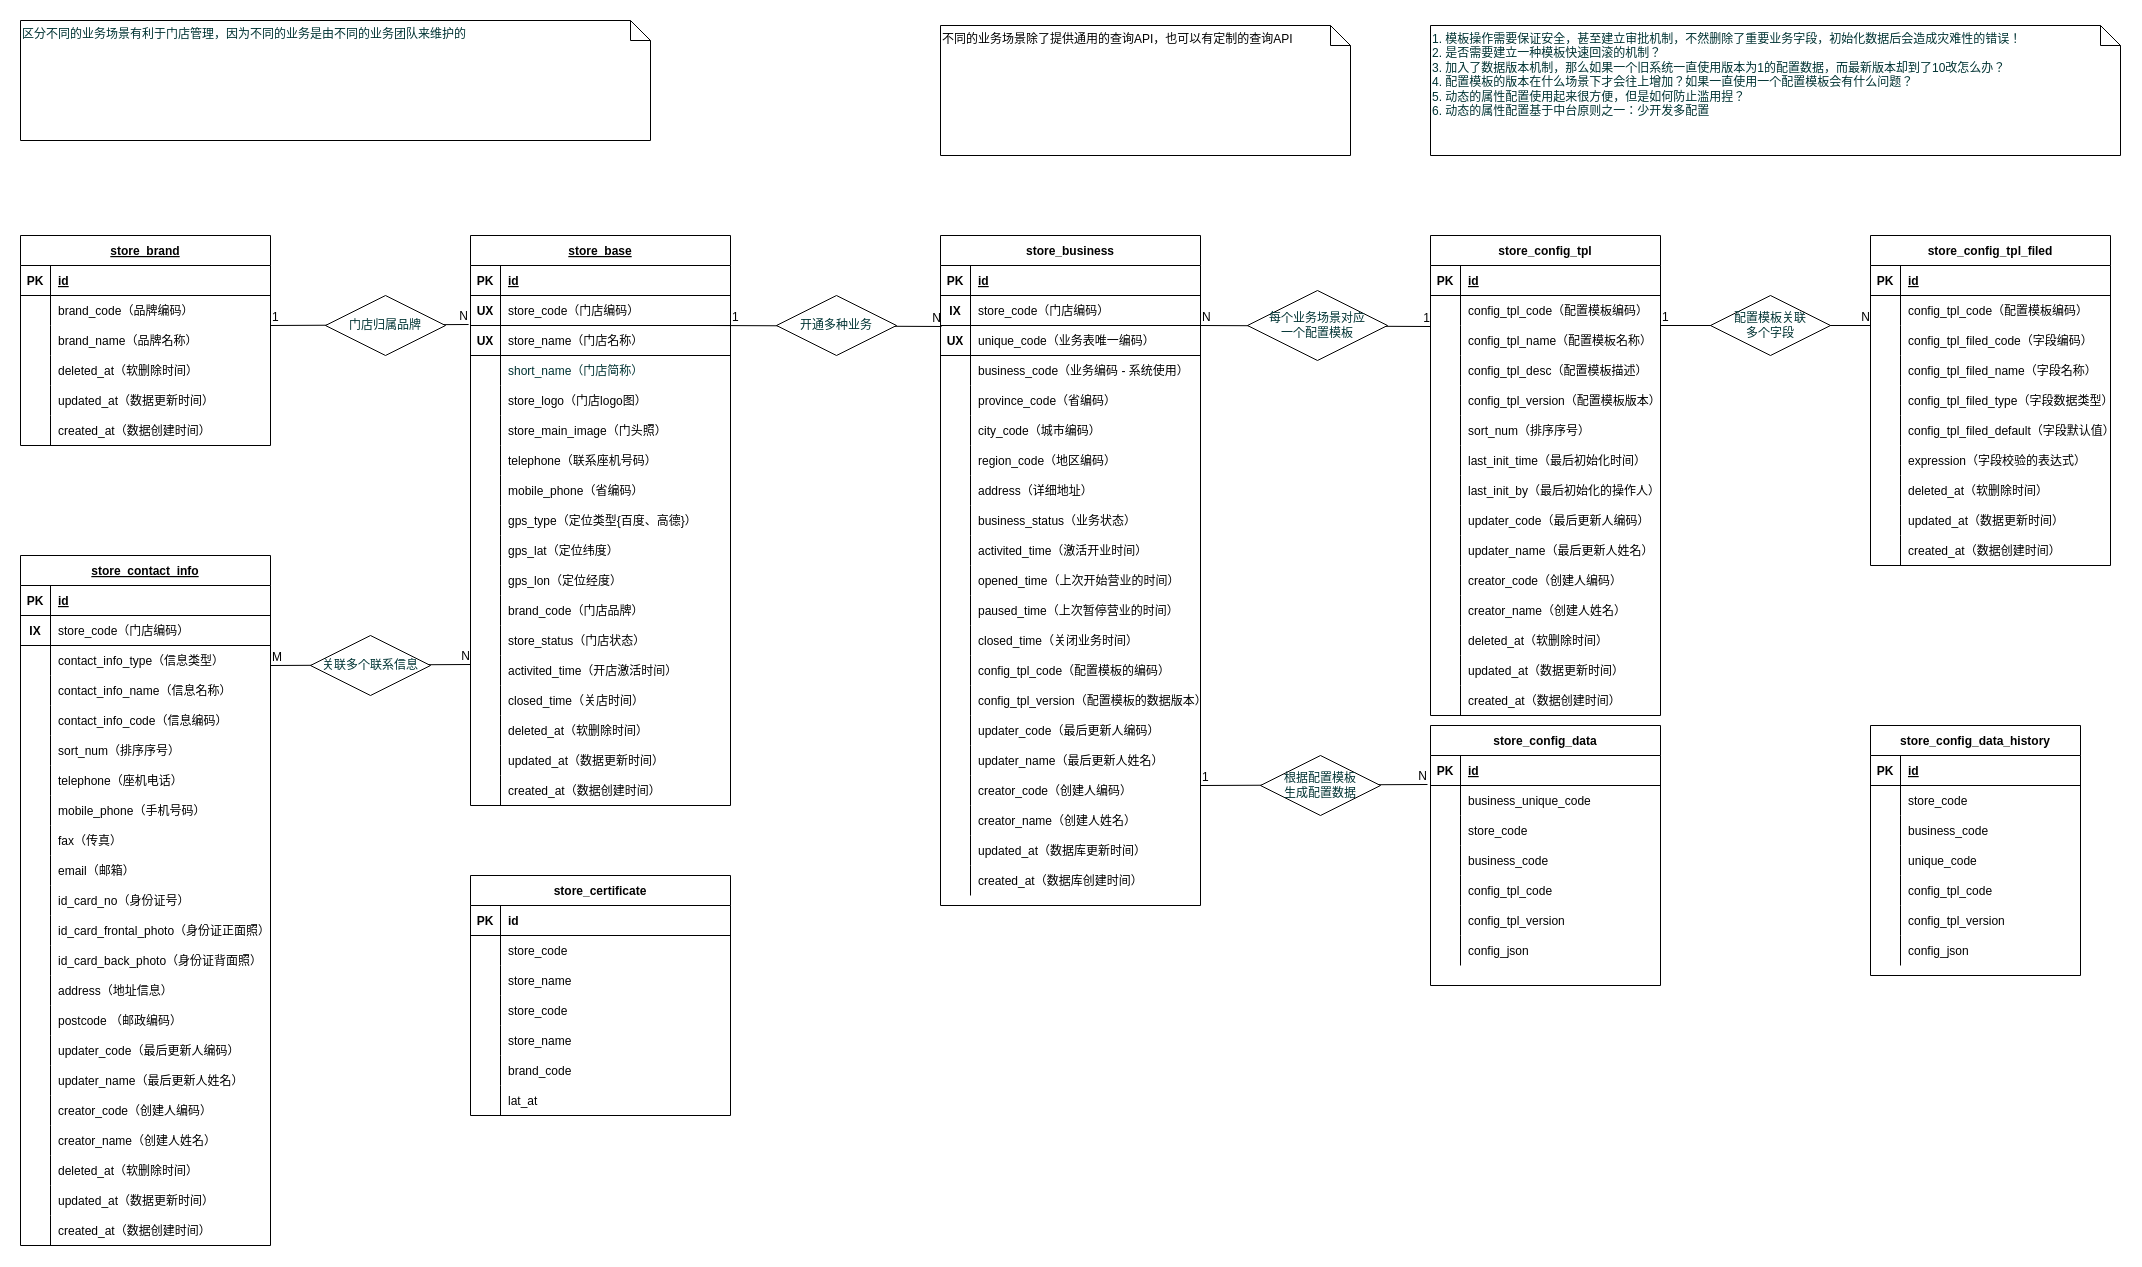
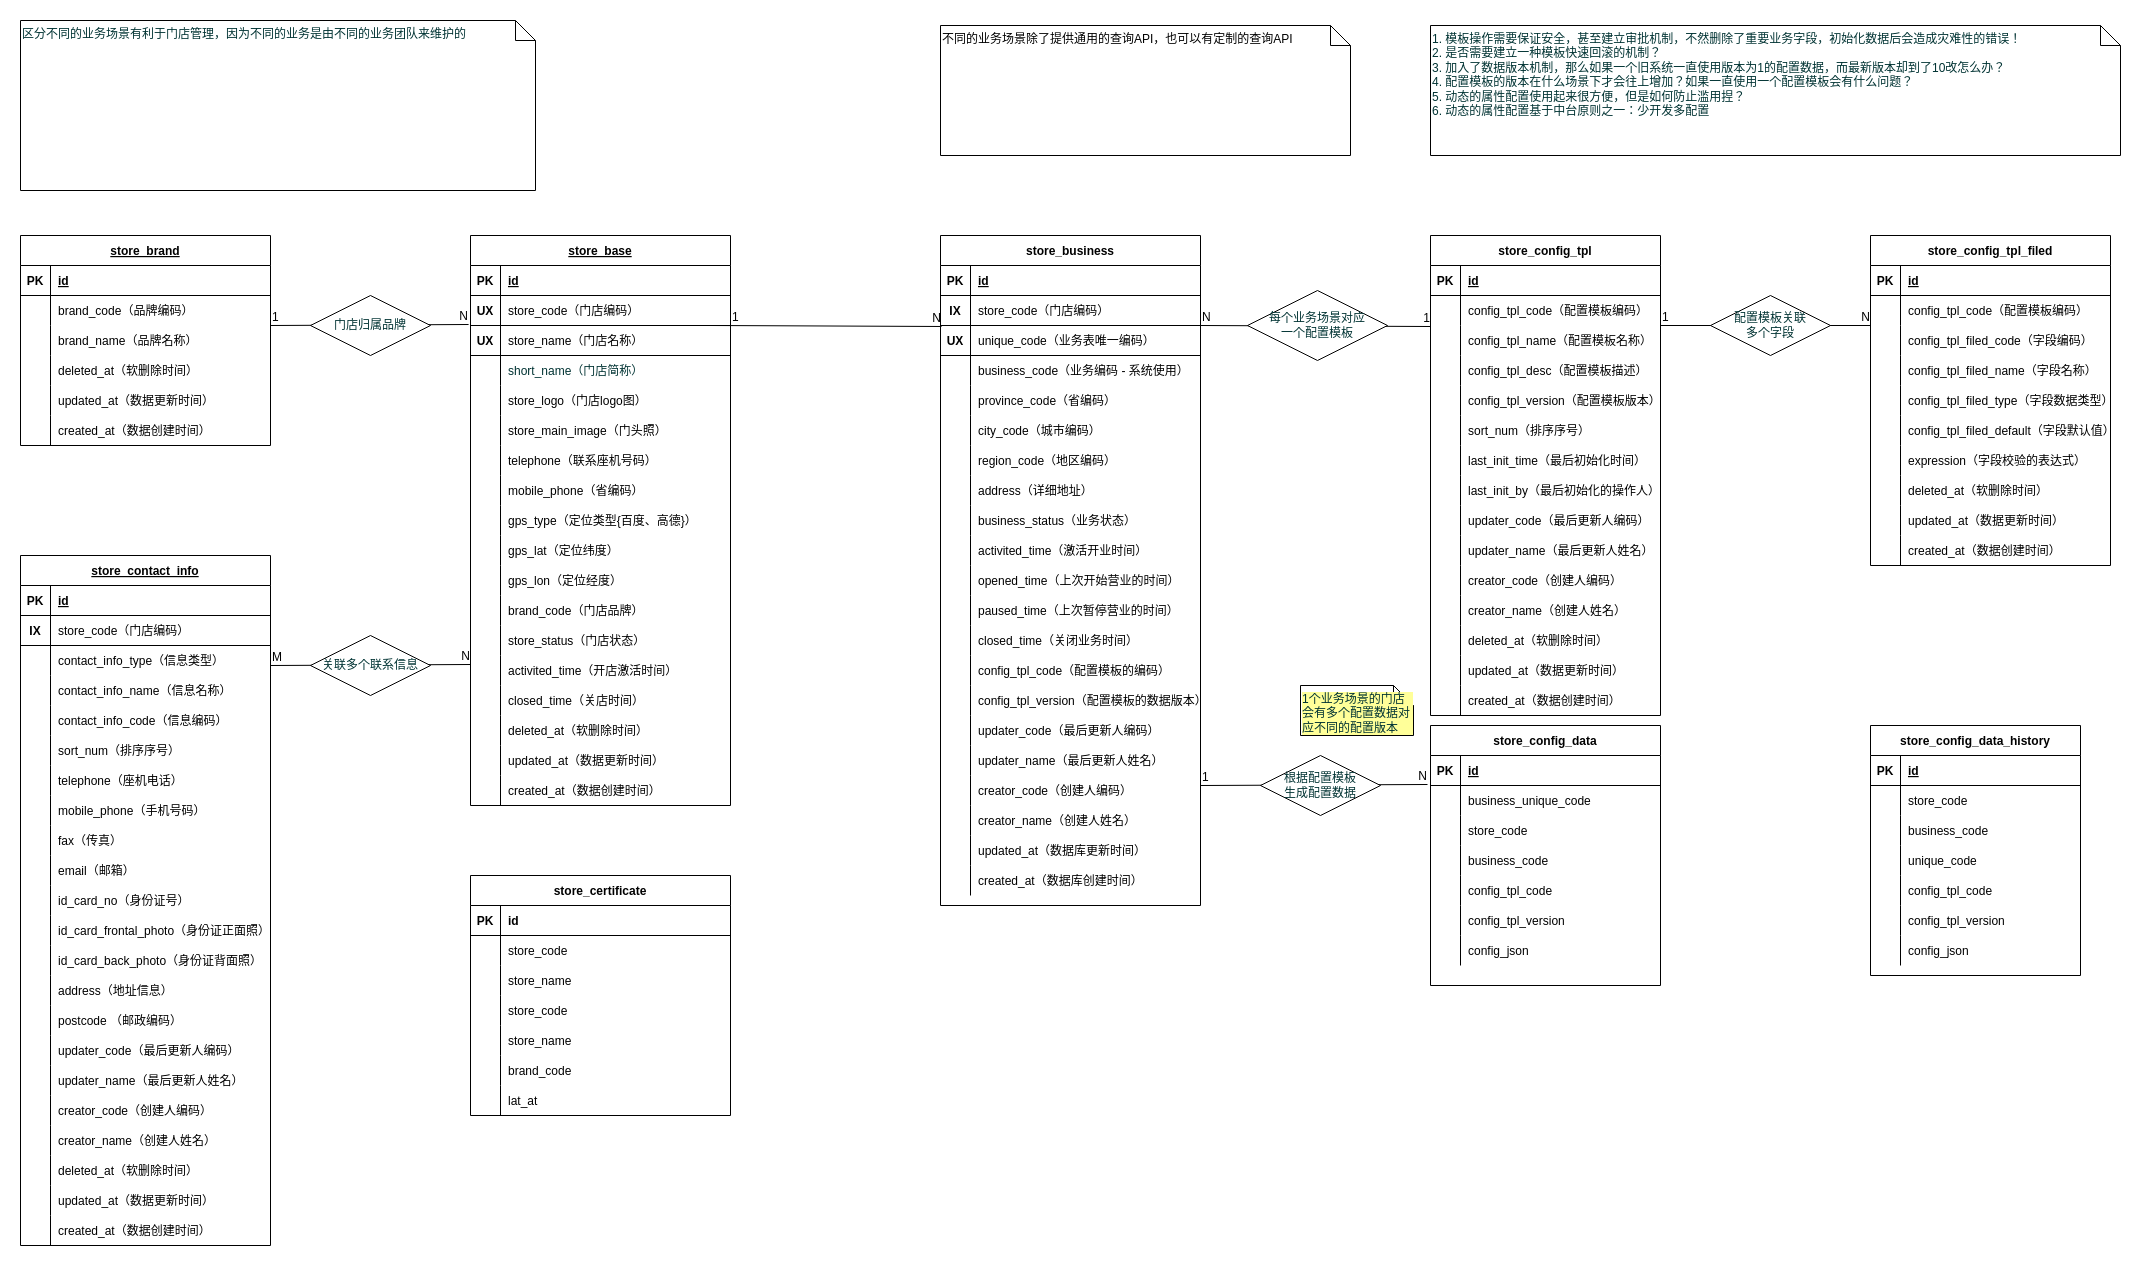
node "区分不同的业务场景有利于门店管理，因为不同的业务是由不同的业务团队来维护的": size 630x120 -> 515x170
node "门店归属品牌": moved (386, 326) -> (371, 326)
node "开通多种业务": removed
node "1个业务场景的门店会有多个配置数据对应不同的配置版本": added
